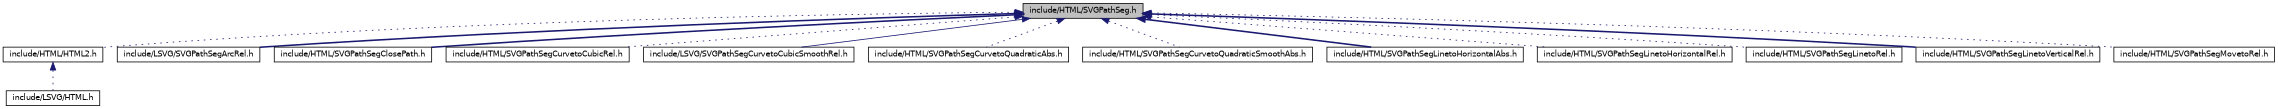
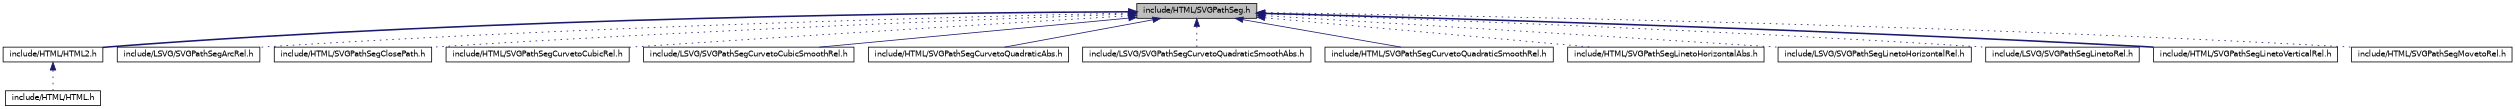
edge "include/HTML/HTML2.h" -> "include/HTML/SVGPathSeg.h": style dotted -> bold
edge "include/LSVG/SVGPathSegArcRel.h" -> "include/HTML/SVGPathSeg.h": style bold -> dotted
edge "include/HTML/SVGPathSegClosePath.h" -> "include/HTML/SVGPathSeg.h": style bold -> dotted
edge "include/HTML/SVGPathSegLinetoHorizontalAbs.h" -> "include/HTML/SVGPathSeg.h": style bold -> dotted
edge "include/HTML/SVGPathSegCurvetoQuadraticAbs.h" -> "include/HTML/SVGPathSeg.h": style dotted -> solid
node "include/HTML/SVGPathSegCurvetoQuadraticSmoothAbs.h": label "include/HTML/SVGPathSegCurvetoQuadraticSmoothAbs.h" -> "include/LSVG/SVGPathSegCurvetoQuadraticSmoothAbs.h"
node "include/HTML/SVGPathSegCurvetoQuadraticSmoothRel.h": added
node "include/HTML/SVGPathSegLinetoHorizontalRel.h": label "include/HTML/SVGPathSegLinetoHorizontalRel.h" -> "include/LSVG/SVGPathSegLinetoHorizontalRel.h"
node "include/HTML/SVGPathSegLinetoRel.h": label "include/HTML/SVGPathSegLinetoRel.h" -> "include/LSVG/SVGPathSegLinetoRel.h"
node "include/LSVG/HTML.h": label "include/LSVG/HTML.h" -> "include/HTML/HTML.h"
